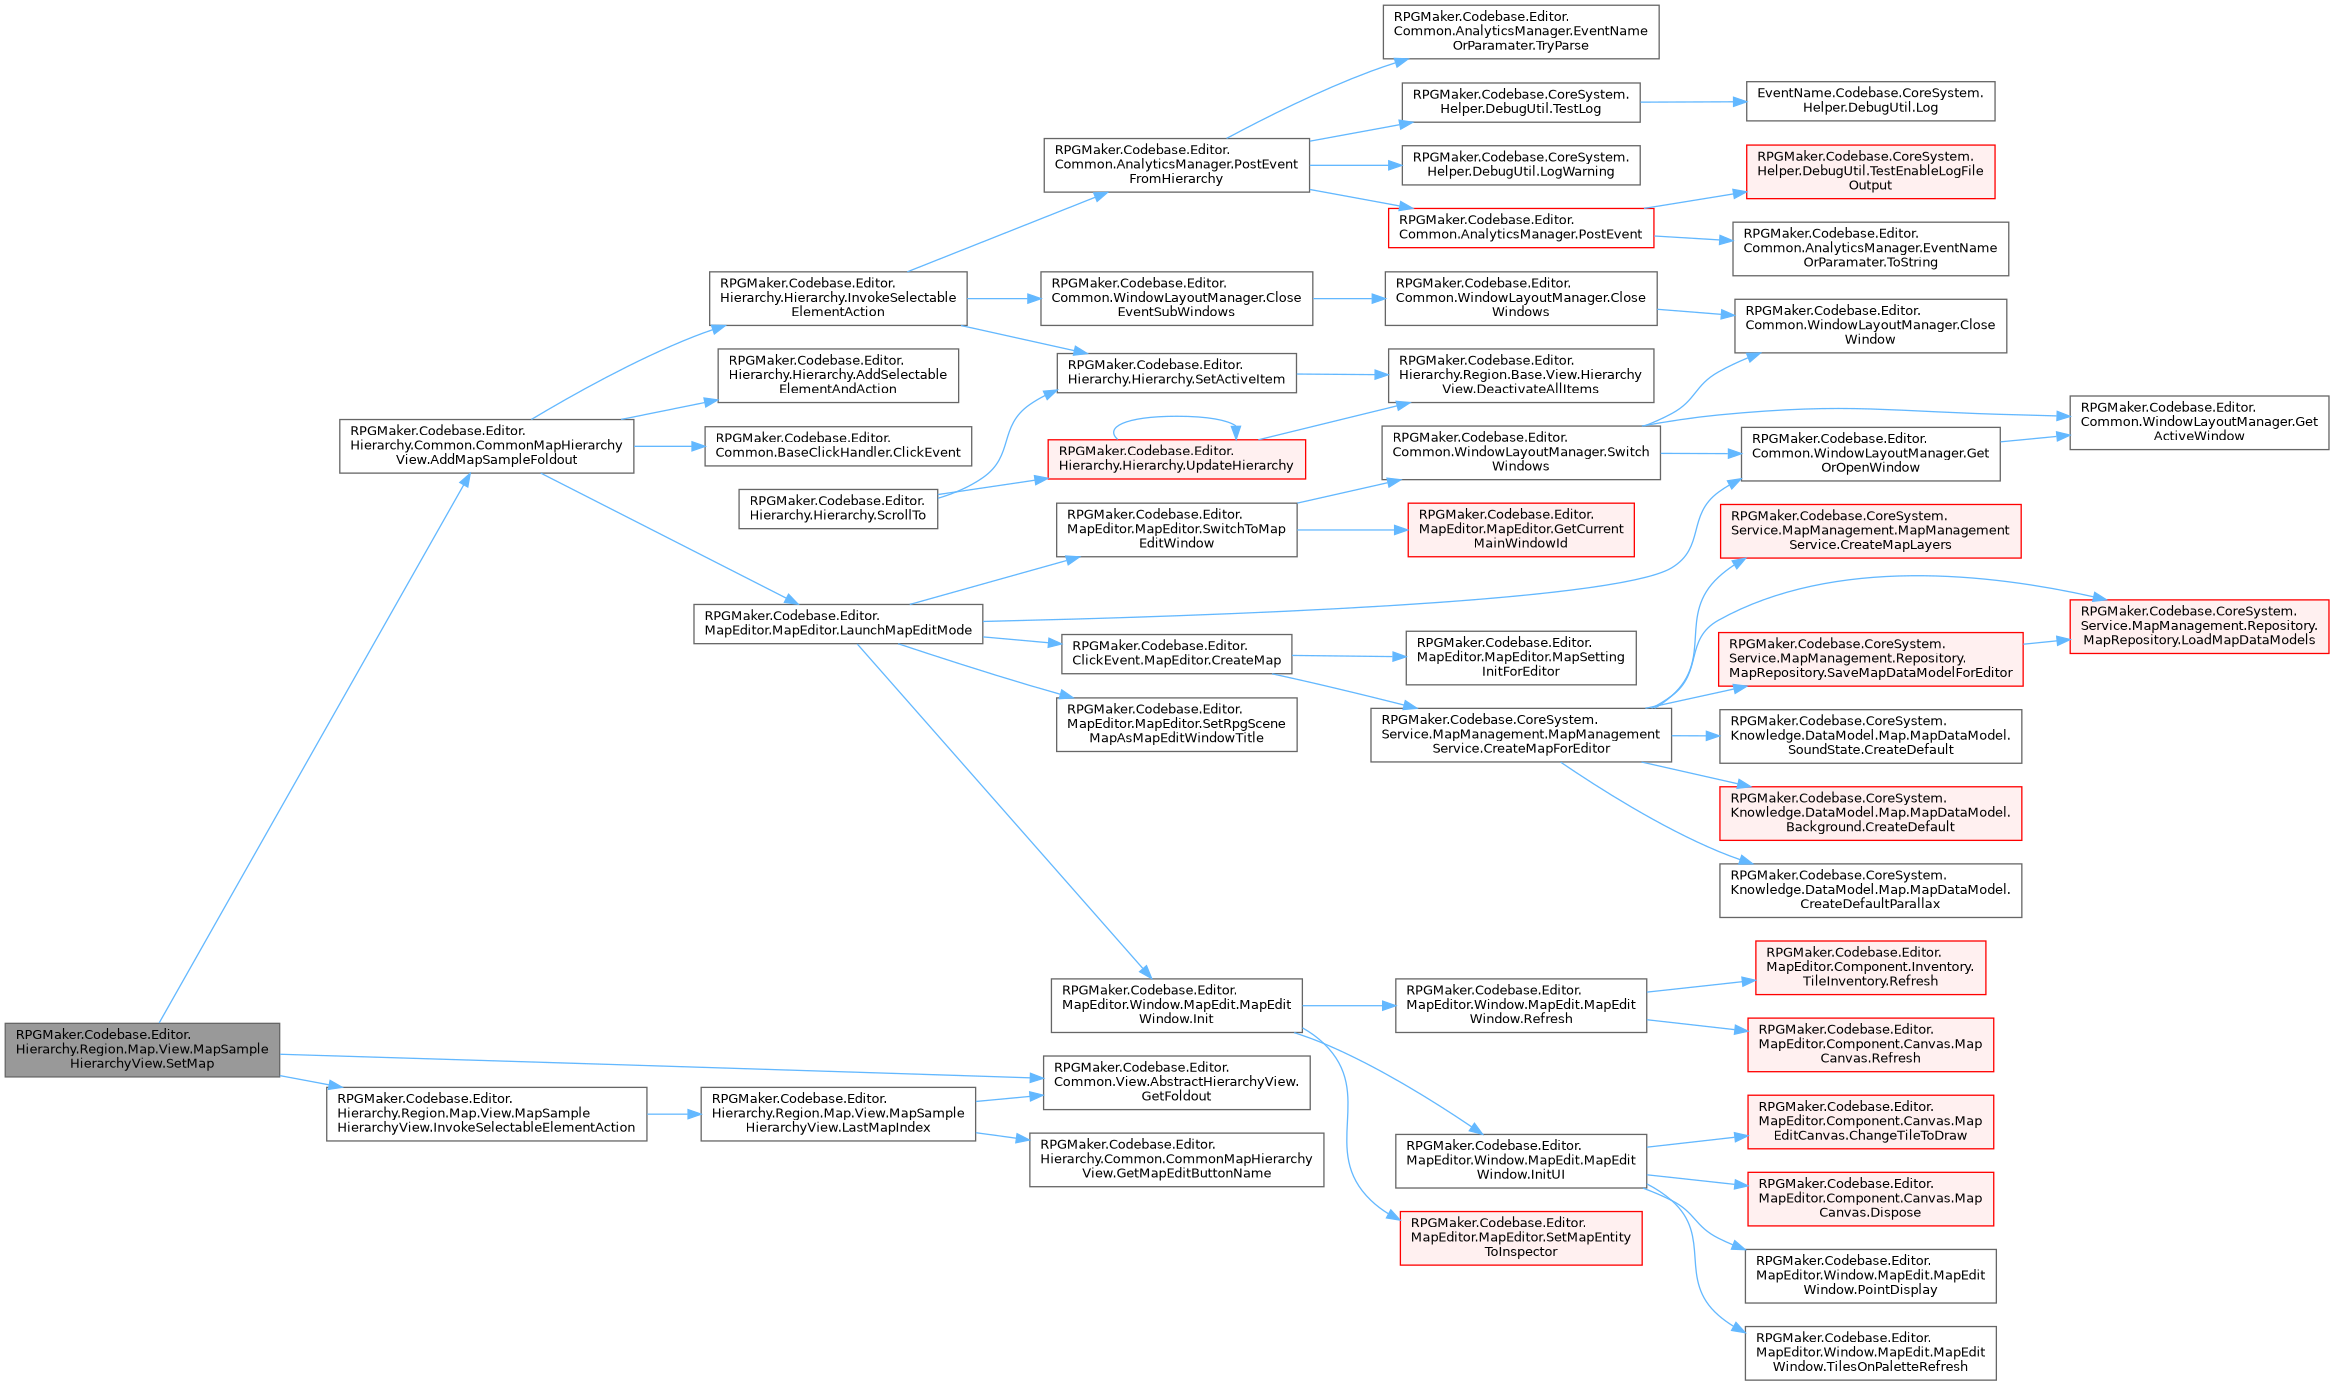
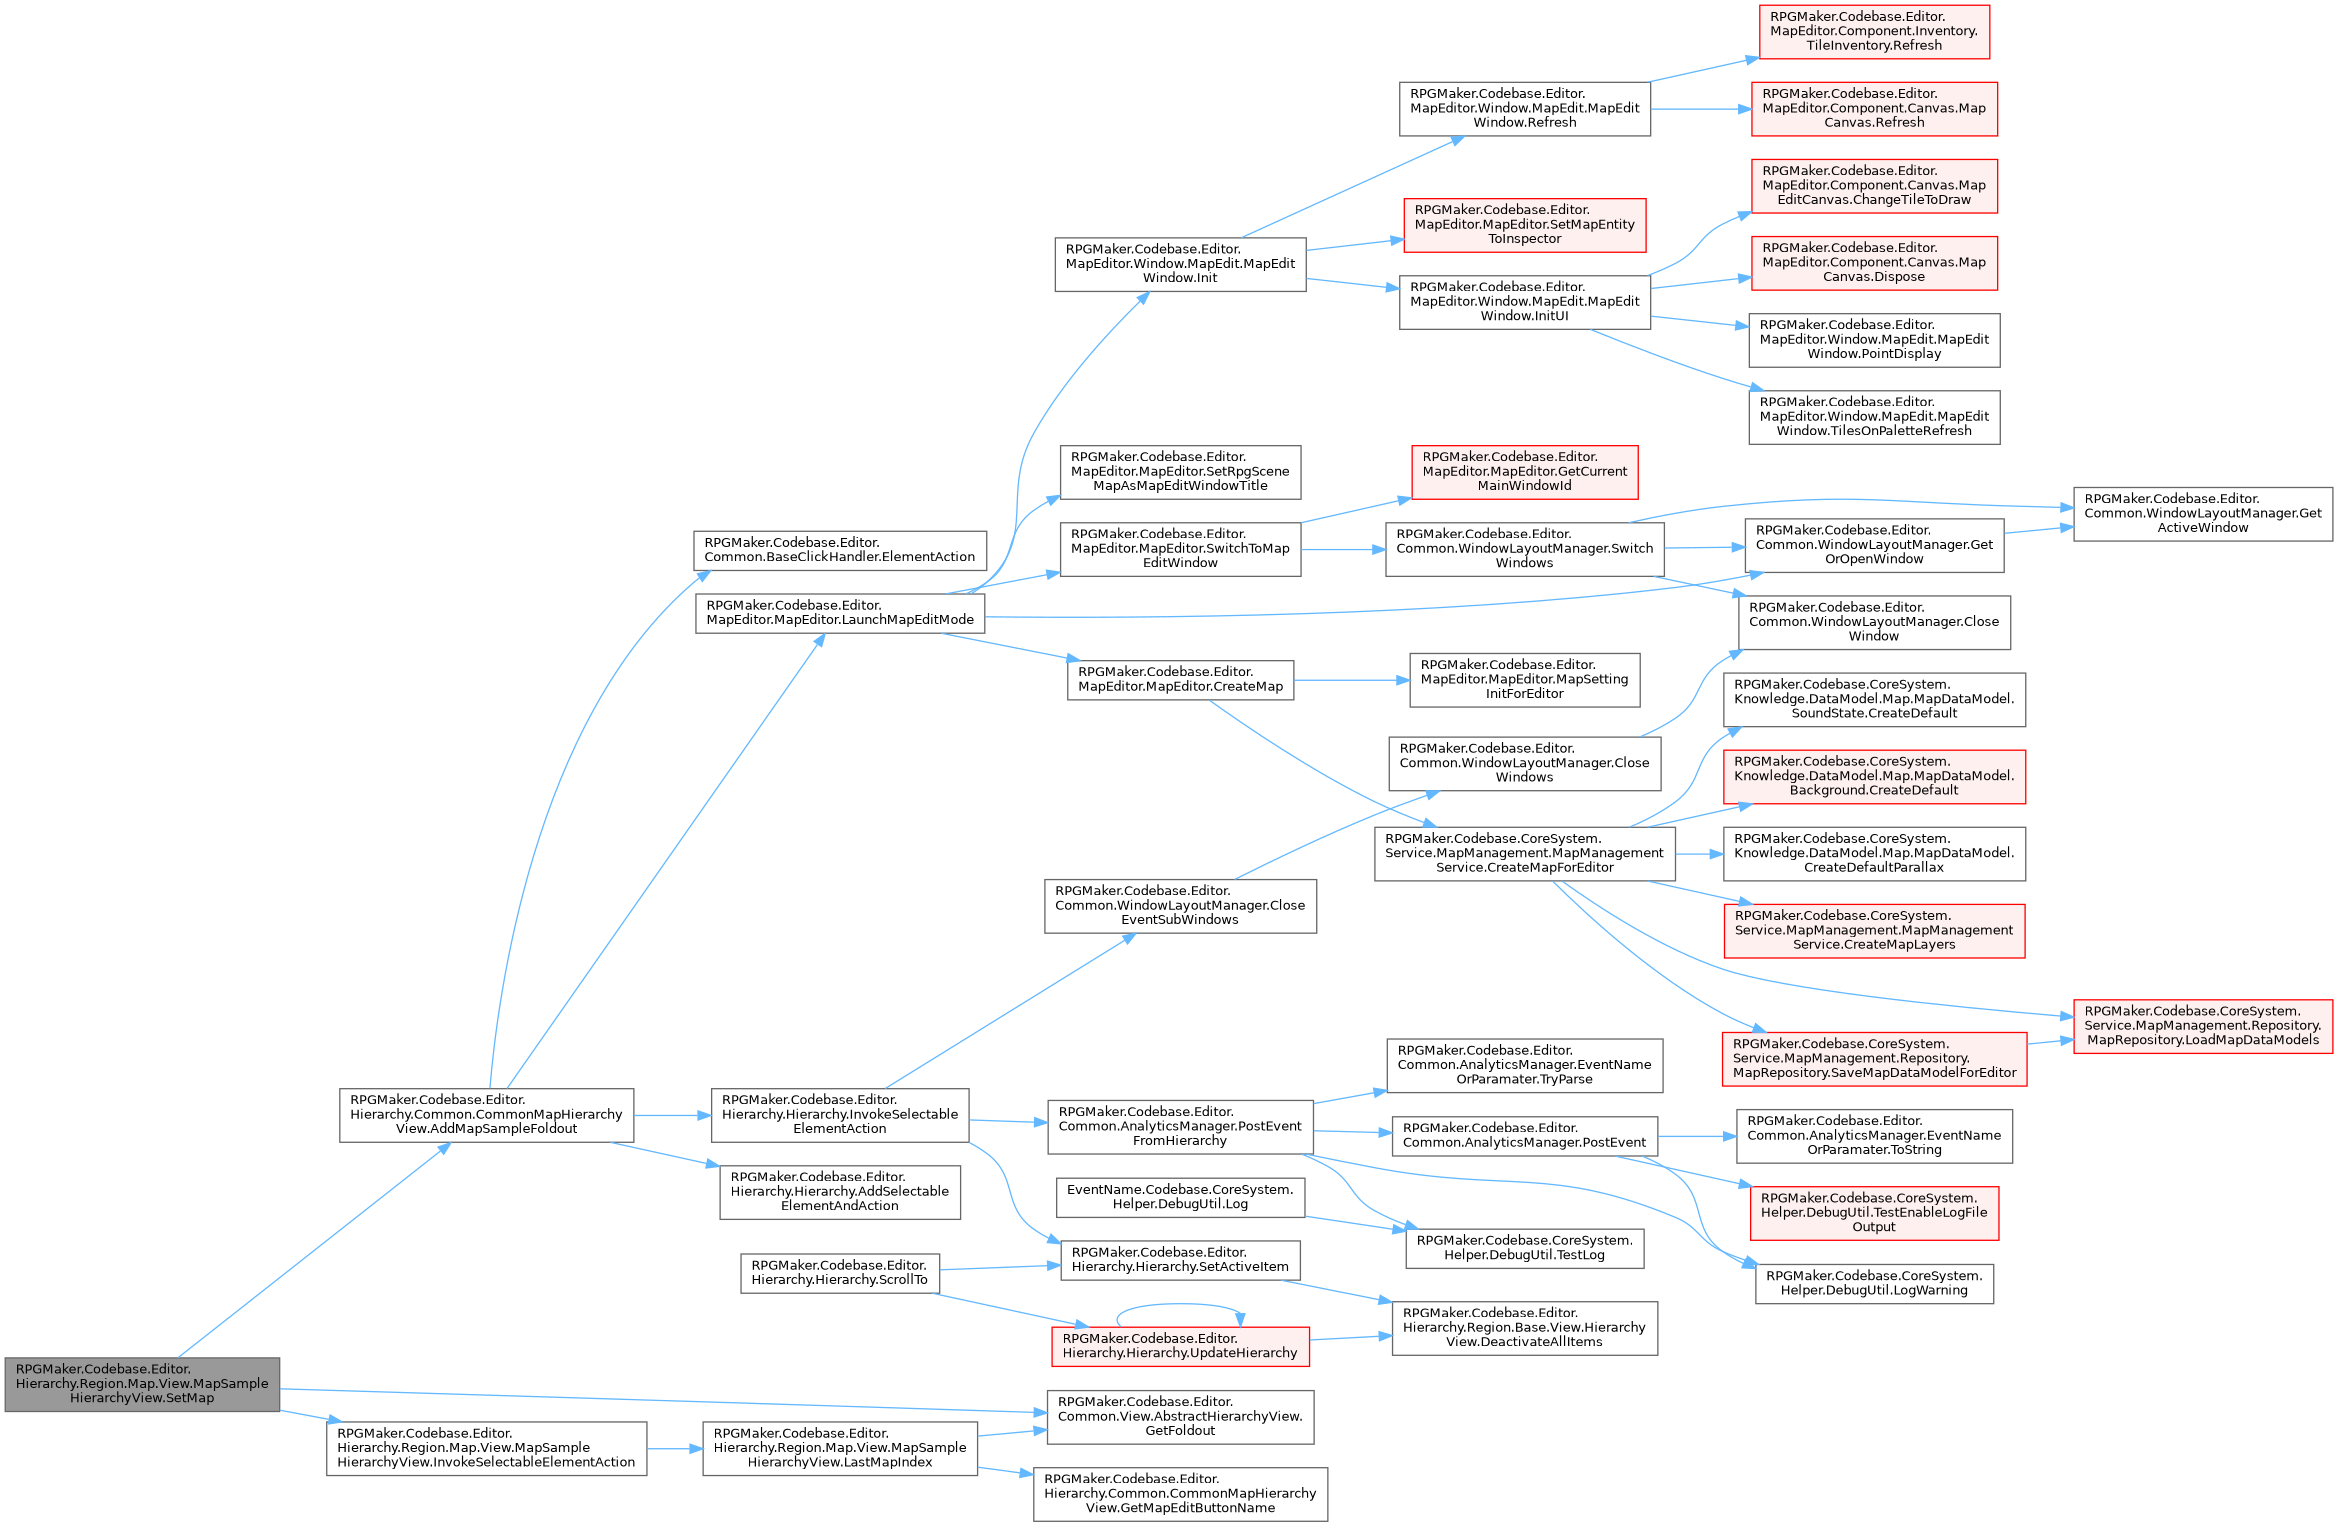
edge "RPGMaker.Codebase.CoreSystem. Helper.DebugUtil.TestLog" -> "EventName.Codebase.CoreSystem. Helper.DebugUtil.Log": reversed
node "RPGMaker.Codebase.Editor. Common.AnalyticsManager.PostEvent": color red -> grey40
node "RPGMaker.Codebase.Editor. Common.BaseClickHandler.ClickEvent": label "RPGMaker.Codebase.Editor. Common.BaseClickHandler.ClickEvent" -> "RPGMaker.Codebase.Editor. Common.BaseClickHandler.ElementAction"
node "RPGMaker.Codebase.Editor. ClickEvent.MapEditor.CreateMap": label "RPGMaker.Codebase.Editor. ClickEvent.MapEditor.CreateMap" -> "RPGMaker.Codebase.Editor. MapEditor.MapEditor.CreateMap"
edge "RPGMaker.Codebase.Editor. Common.AnalyticsManager.PostEvent" -> "RPGMaker.Codebase.CoreSystem. Helper.DebugUtil.LogWarning": added
